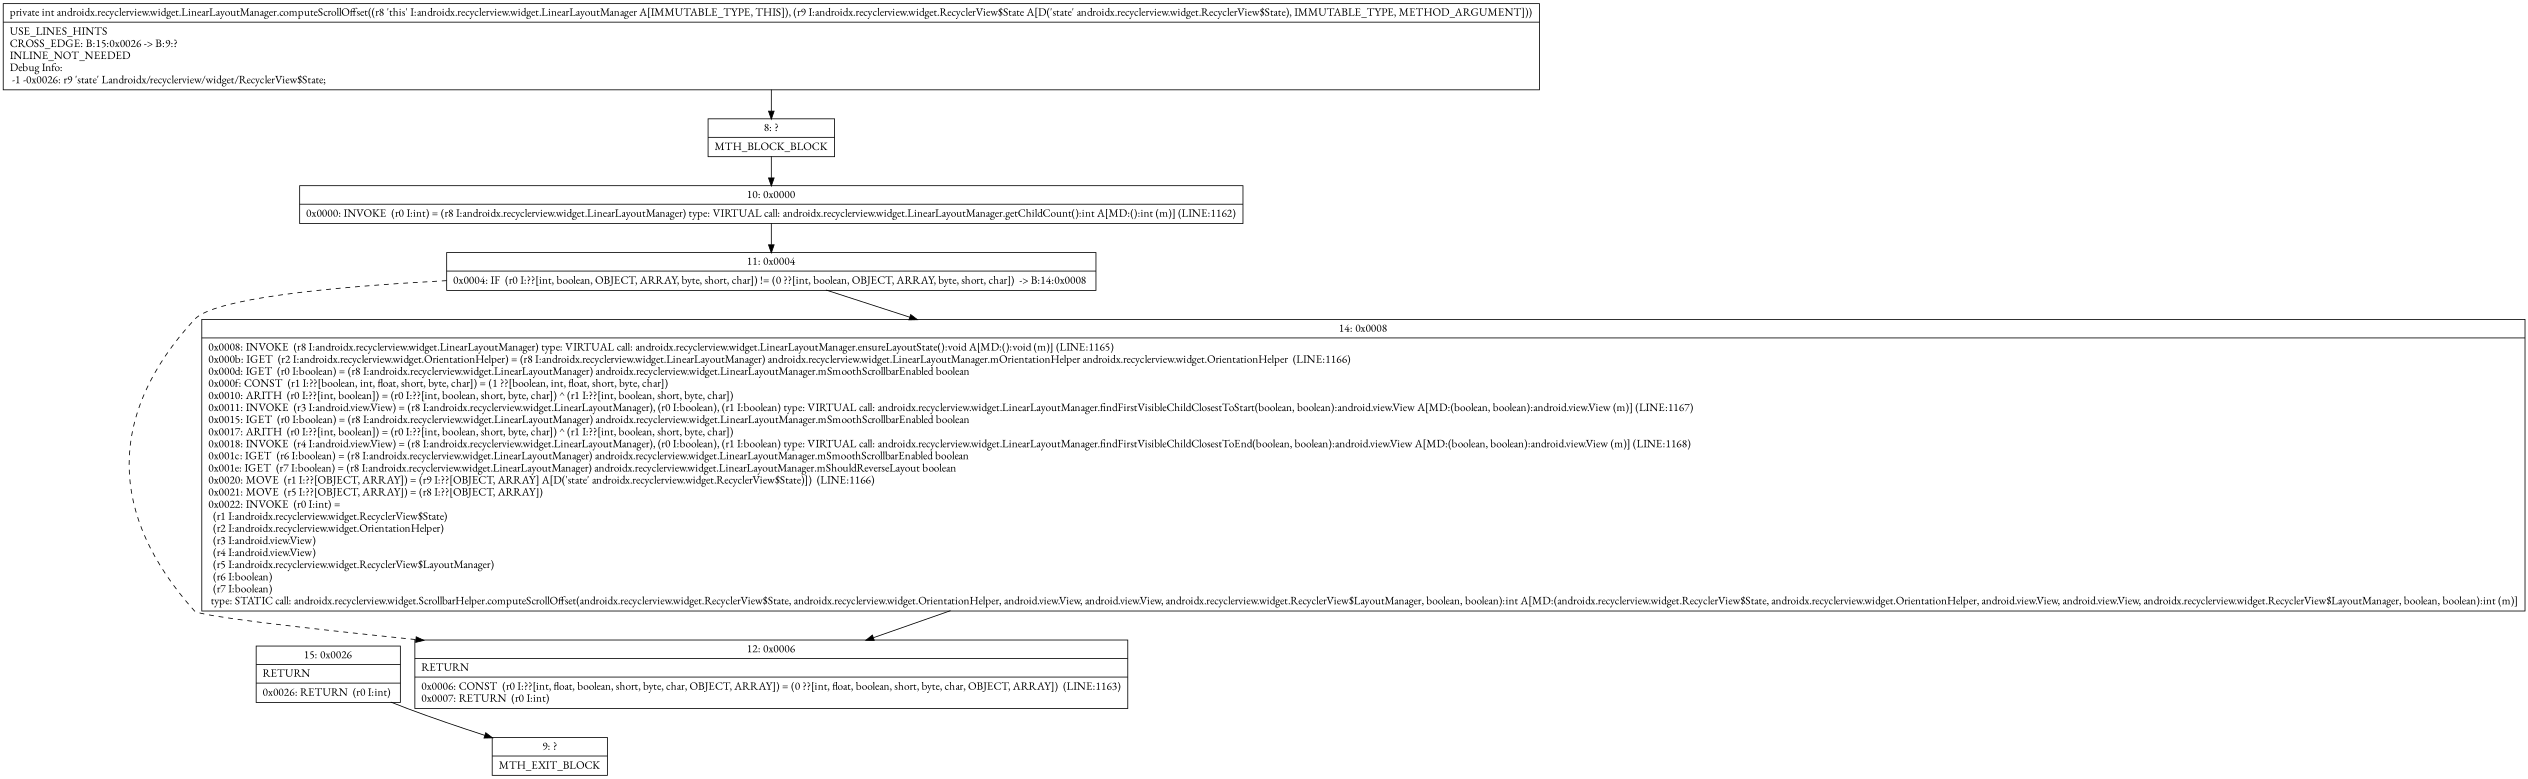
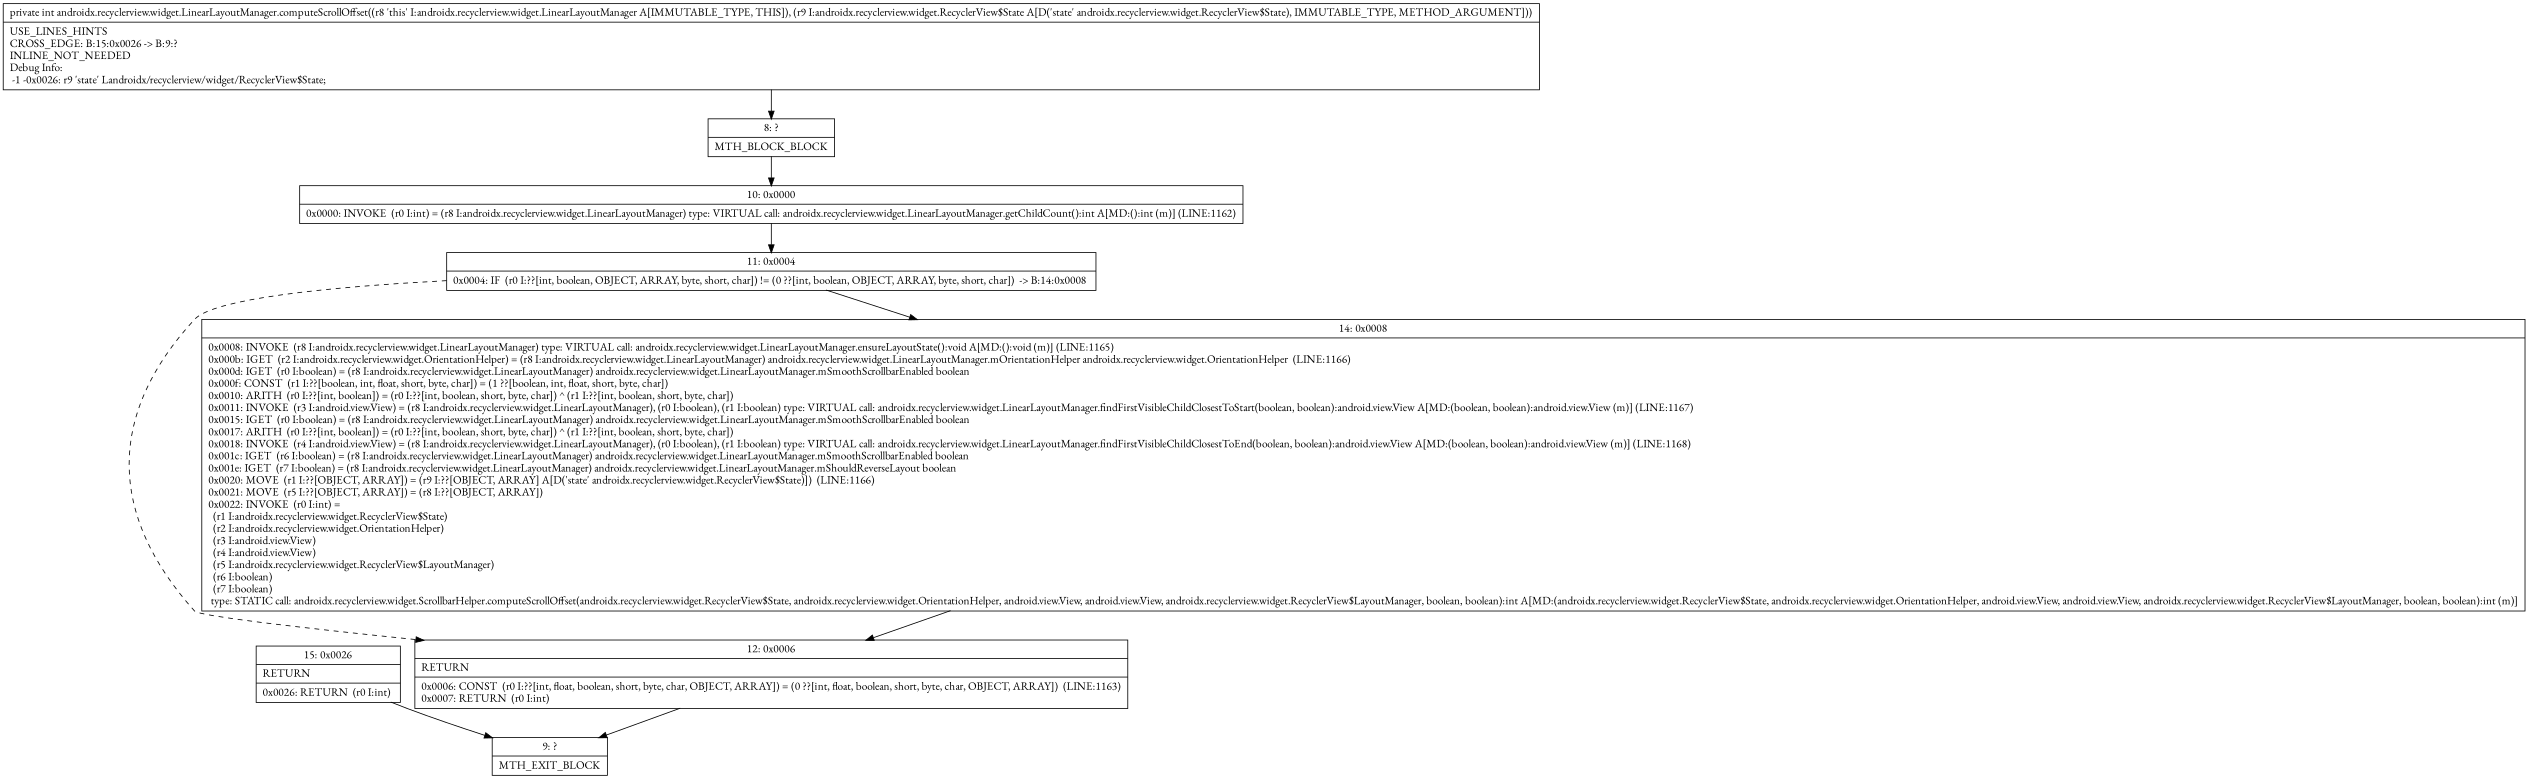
edge "12: 0x0006" -> "9: ?": added
